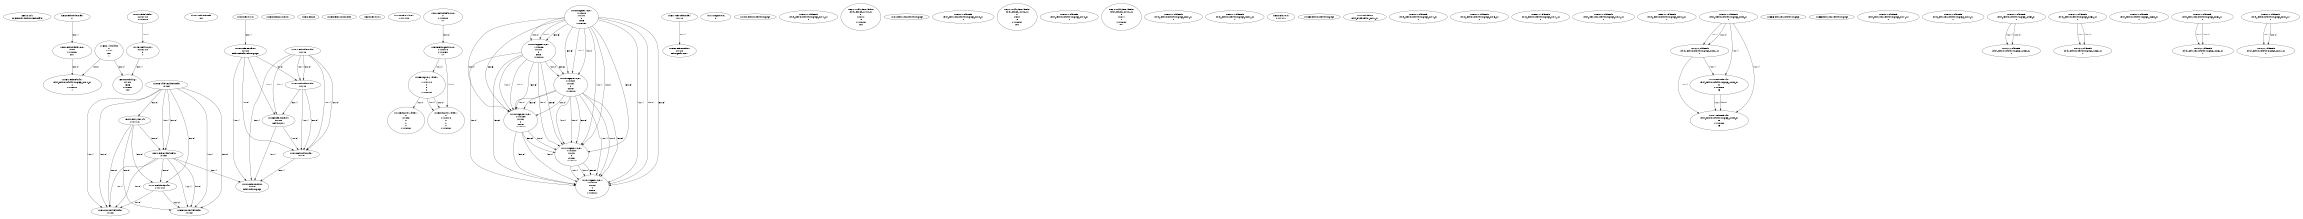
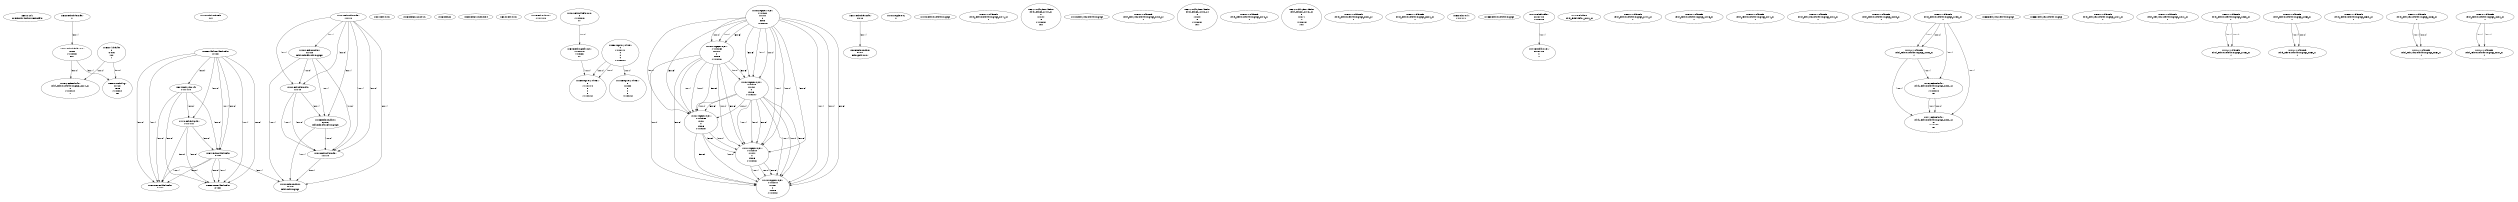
node "4246722.RegCloseKey 0": label "4246722.RegCloseKey 0" -> "4246022.RegCloseKey 0"
edge "4243979.GetVersion" -> "4244024.GetProcAddress 9441320 GetThreadPreferredUILanguages": now "4244018.GetModuleHandleW 4244120" -> "4244024.GetProcAddress 9441320 GetThreadPreferredUILanguages"
edge "4245785.GetLongPathNameW 2147407710 2147406542 261" -> "4246556.RegQueryValueExW 0 2147407710 0 0 0 2147408232": removed, label "(1-->2)"
edge "4248145.LoadLibraryExW 3224341740 0 2" -> "4250073.LoadStringW 9441340 65485 2147409468 4096": now "4243306.GetModuleFileNameW 4194304 2147408904 522" -> "4250073.LoadStringW 9441340 65485 2147409468 4096"
node "4244050.GetProcAddress 9441320 LoadLibraryExW": label "4244050.GetProcAddress 9441320 LoadLibraryExW" -> "4244050.GetProcAddress 9441320 SetThreadPreferredUILanguages"
node "4246462.RegOpenKeyExW 2147483649 4246884 0 383065 2147408236": label "4246462.RegOpenKeyExW 2147483649 4246884 0 383065 2147408236" -> "4246462.RegOpenKeyExW 2147483649 4246884 0 983065 2147408236"
edge "4245418.EnterCriticalSection 6917004" -> "4214413.GetStartupInfoW 2147417624": reversed
